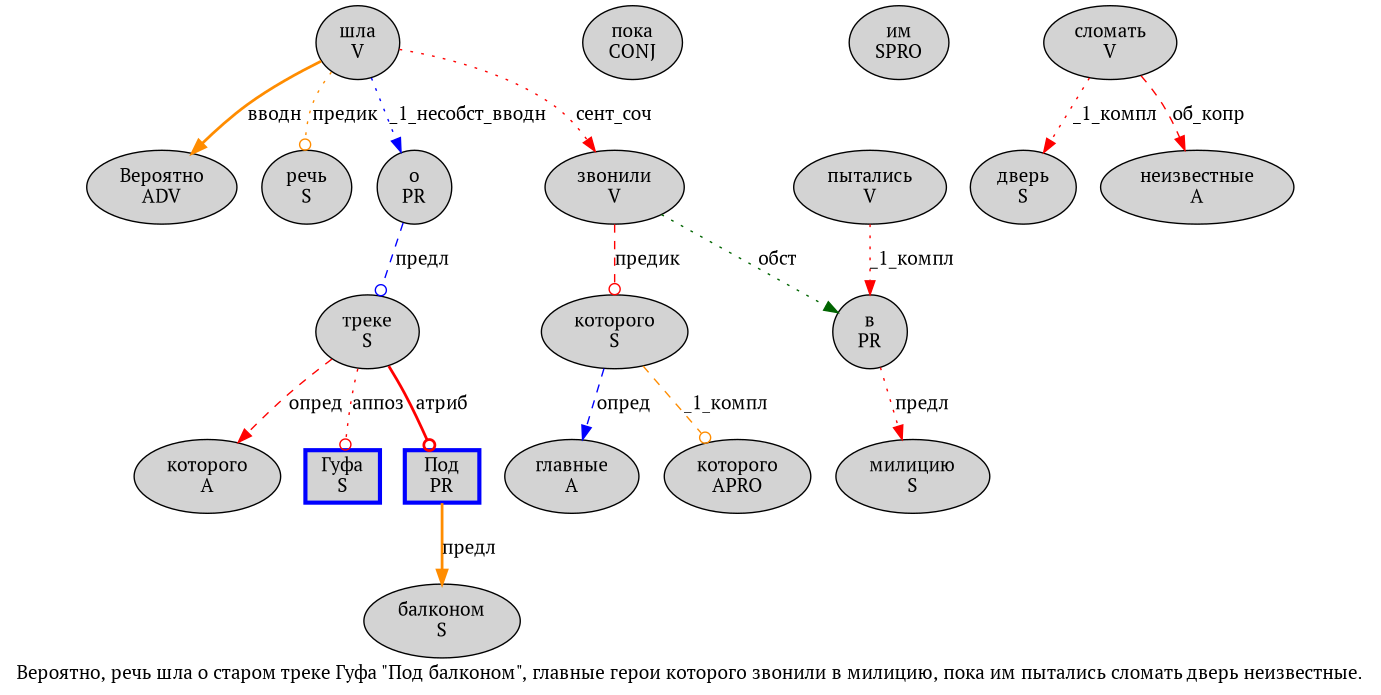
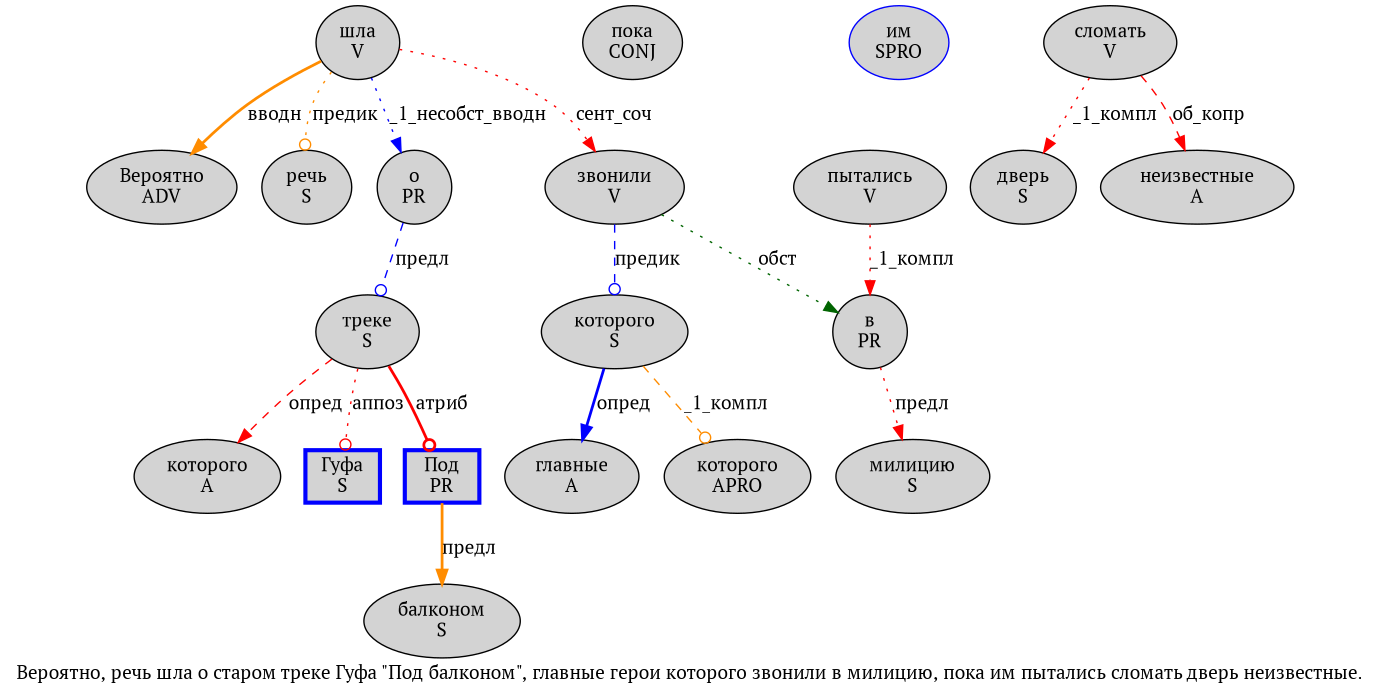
node "им SPRO": color black -> blue
edge "звонили V" -> "которого S": color red -> blue
edge "которого S" -> "главные A": style dashed -> bold
